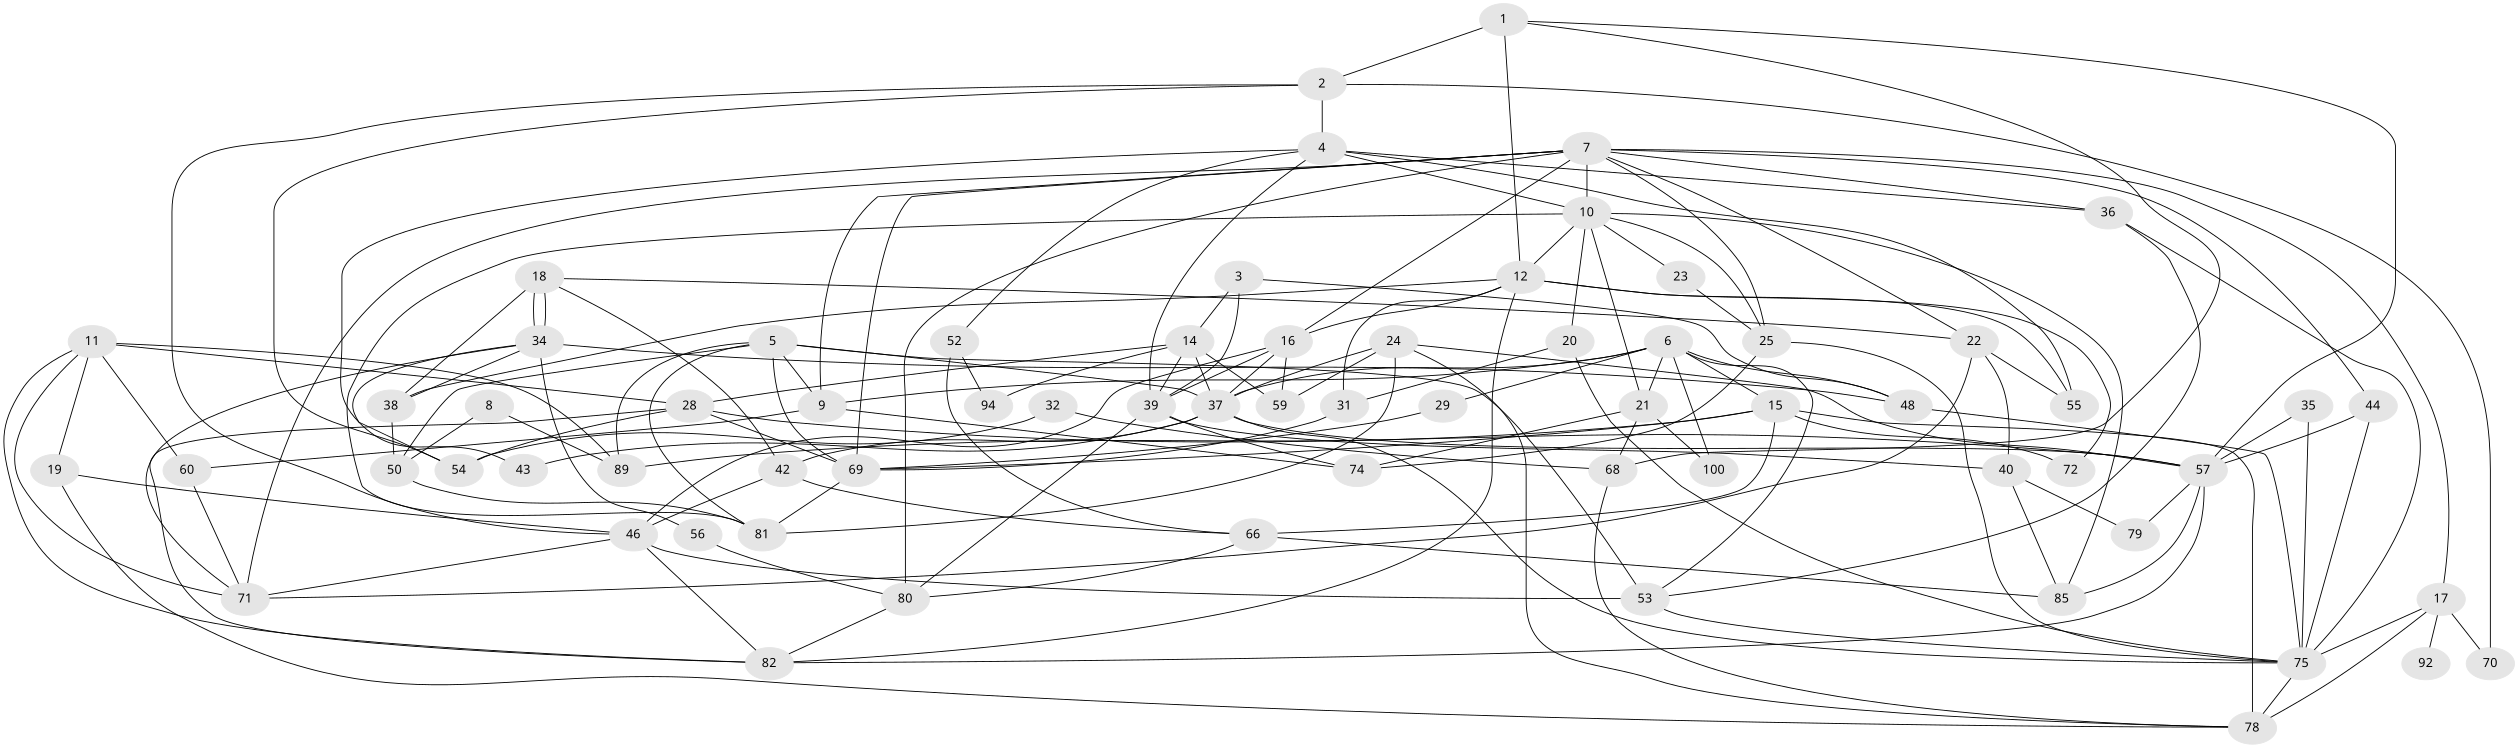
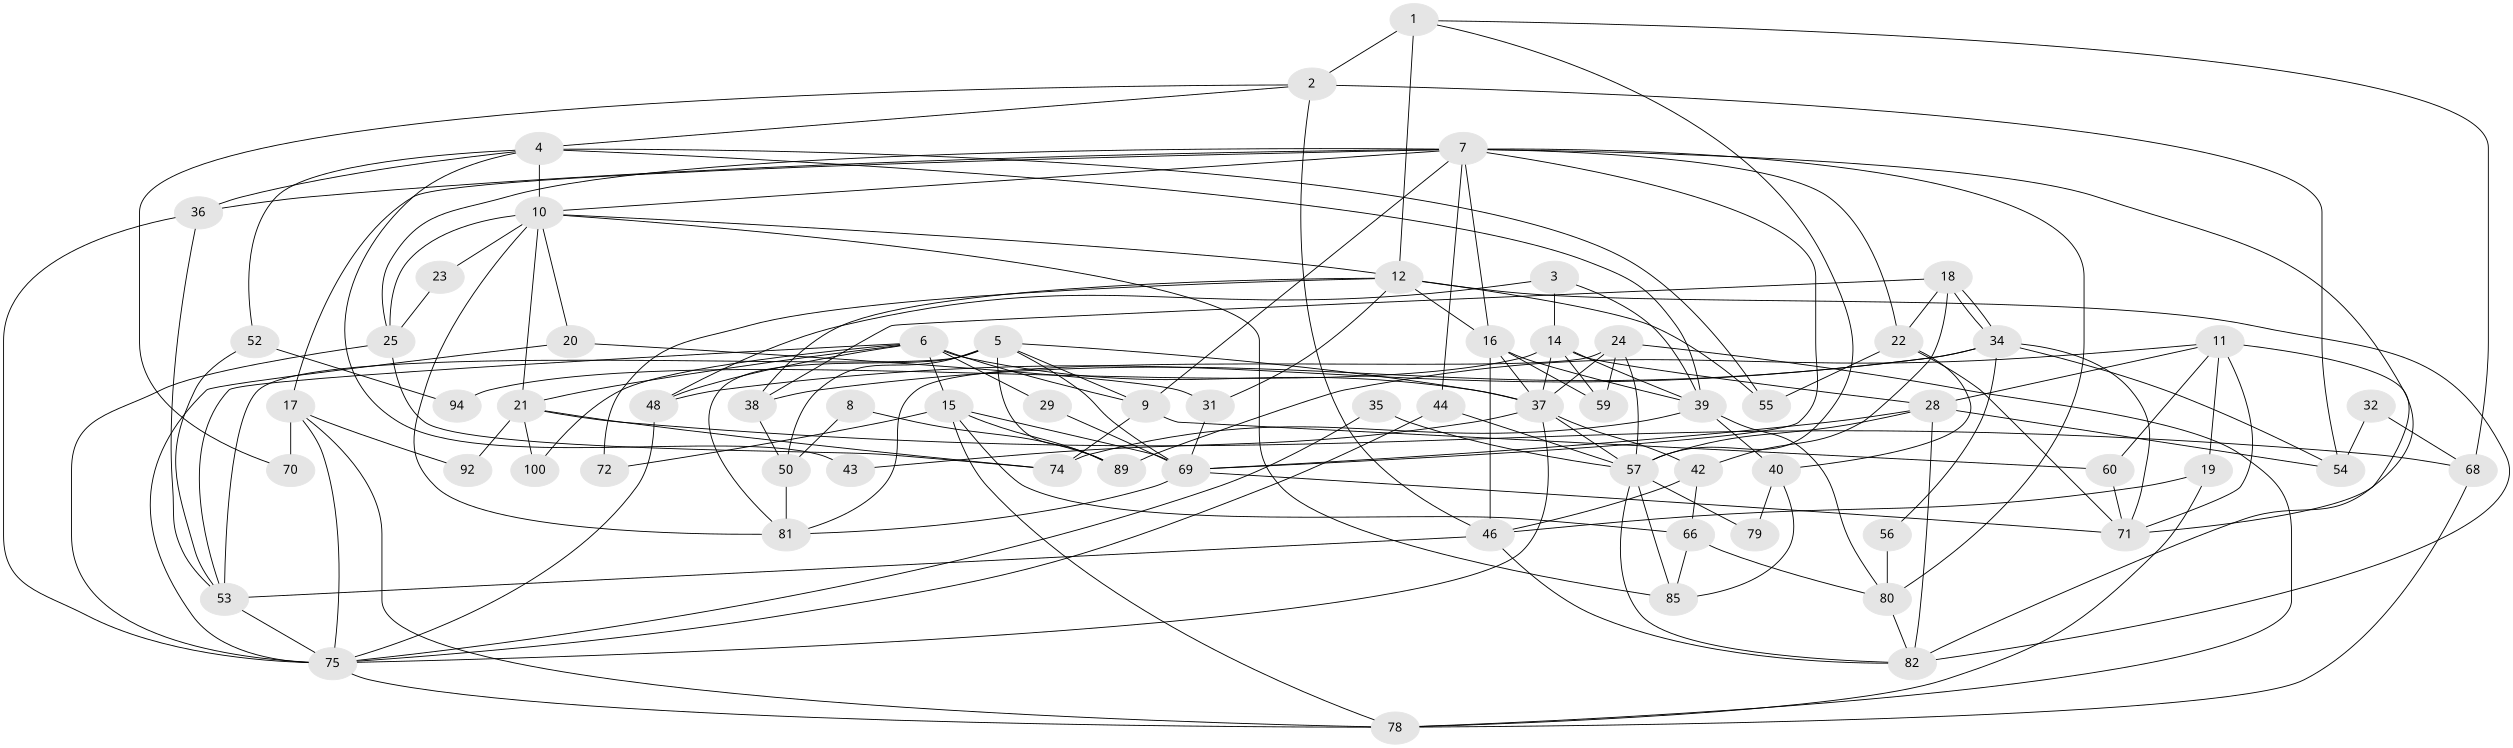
edge "21" -- "92": added
edge "52" -- "66": now "52" -- "53"
edge "46" -- "71": now "69" -- "71"
